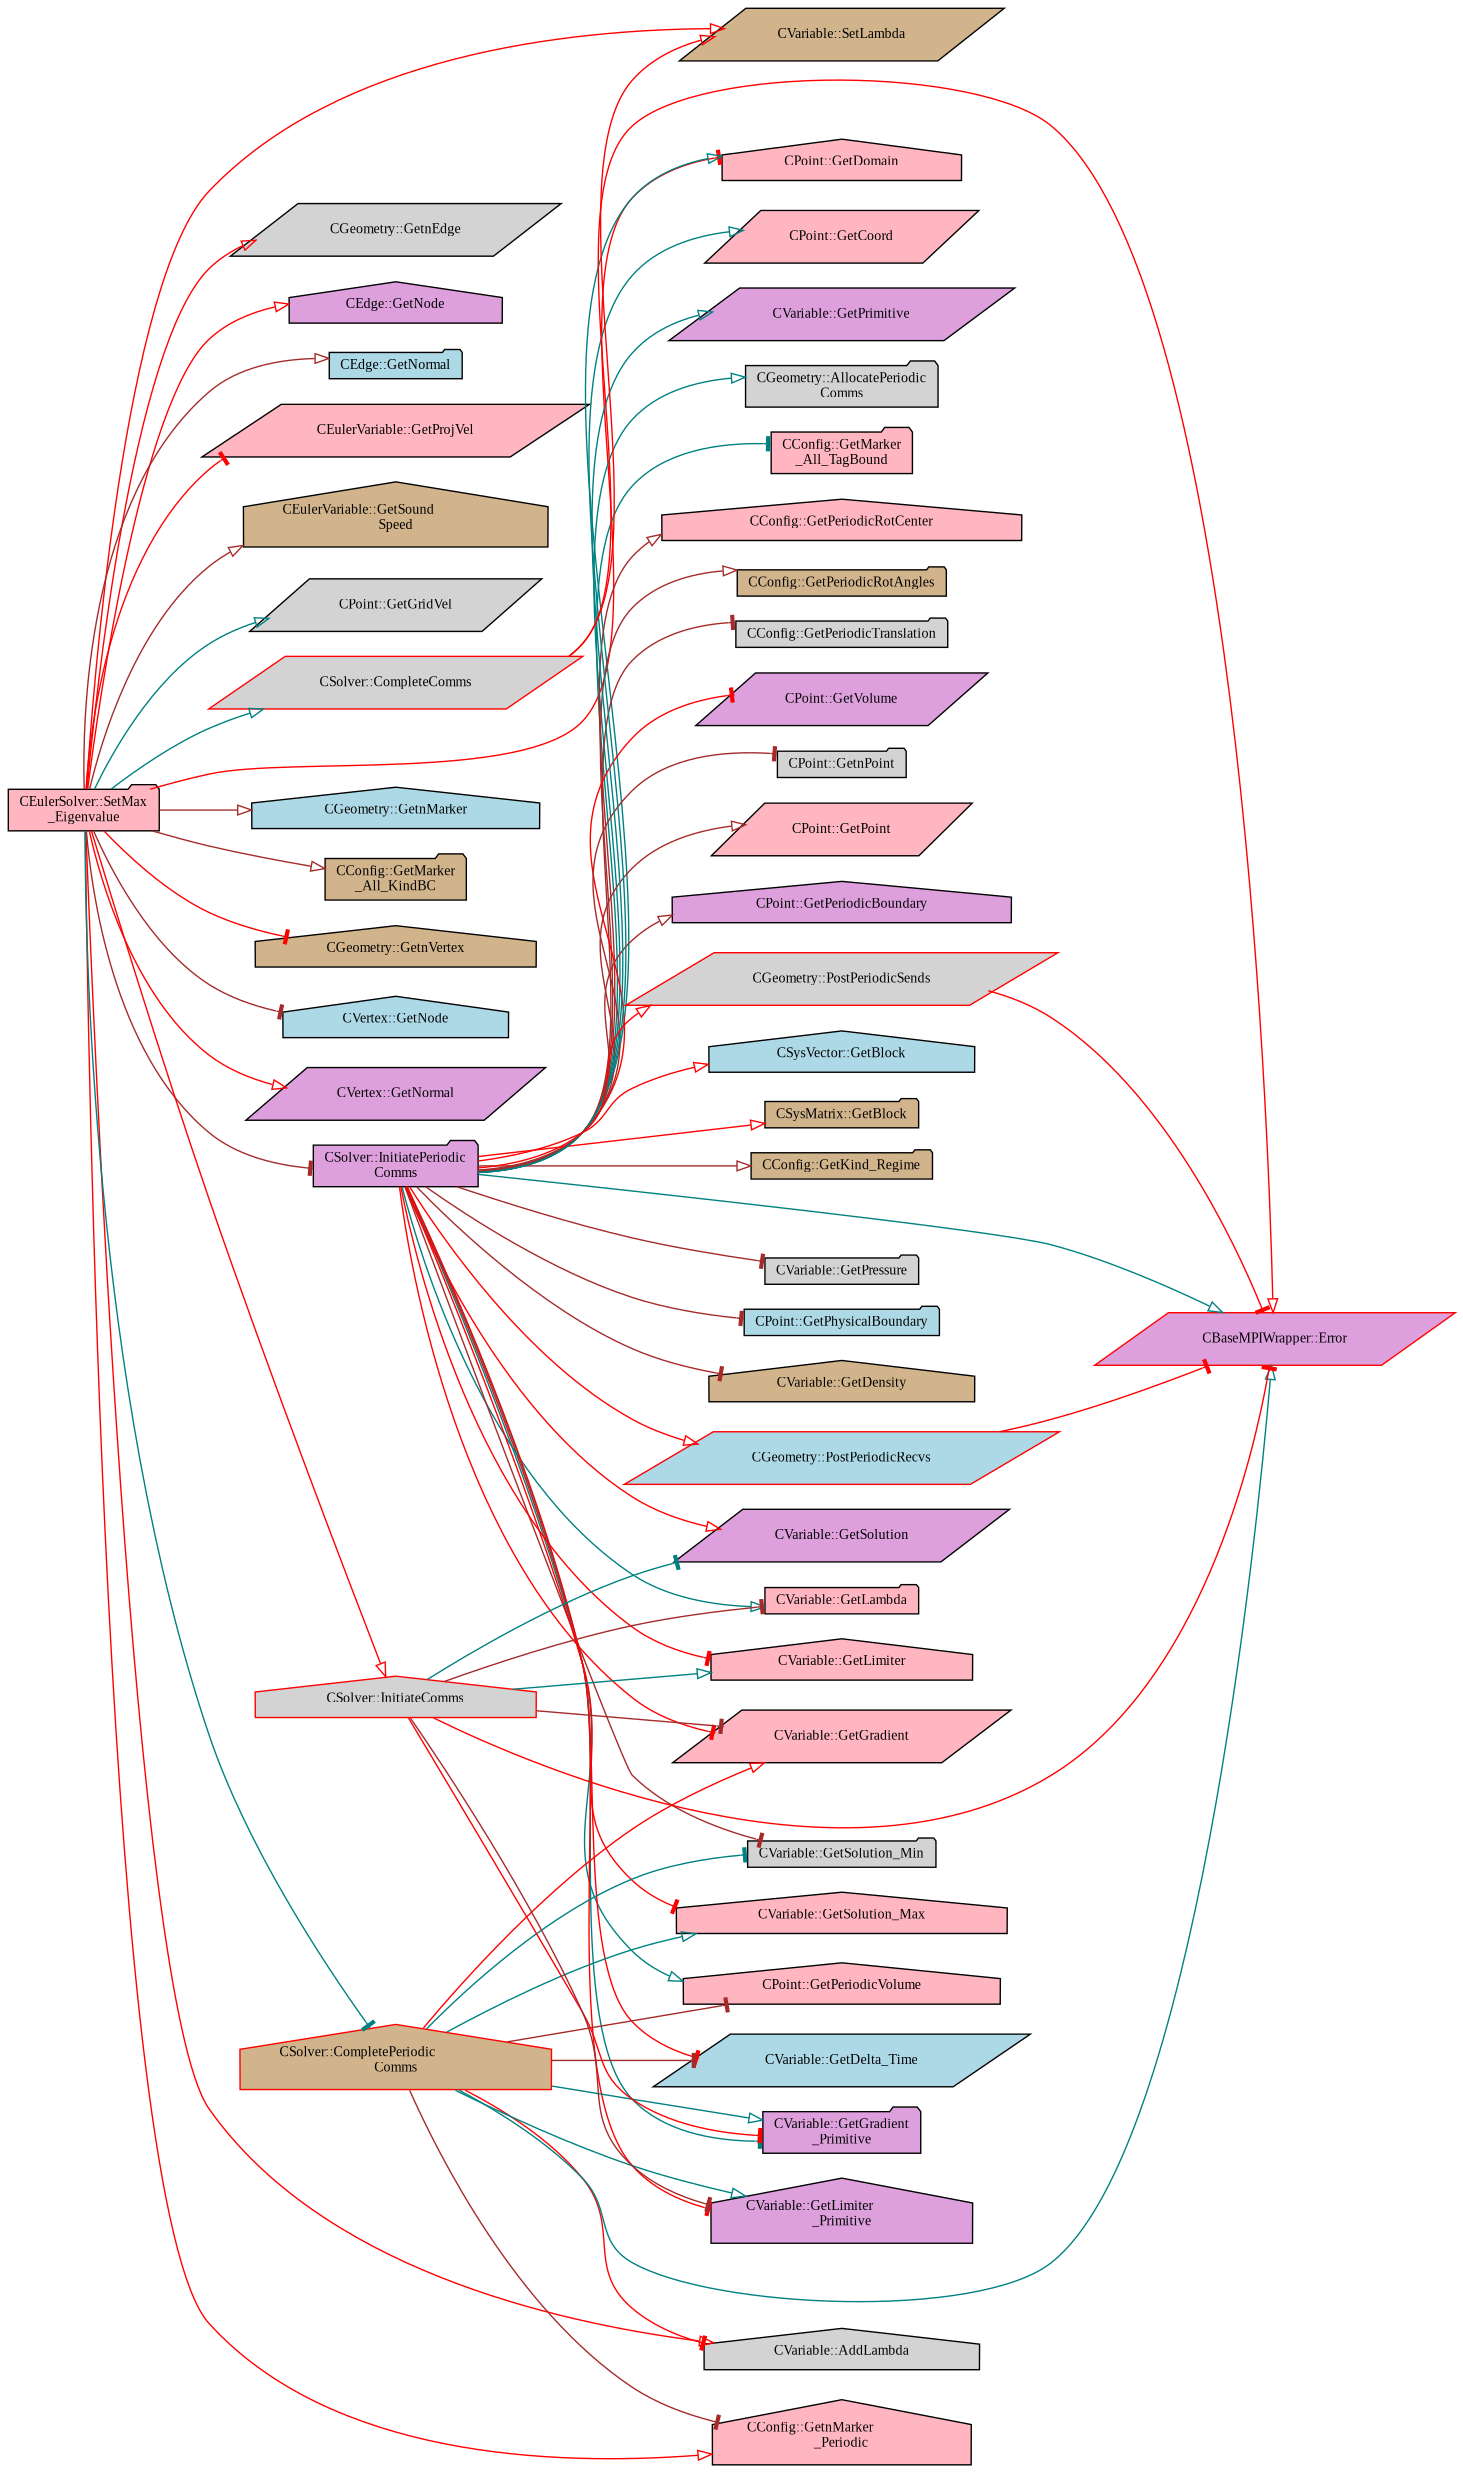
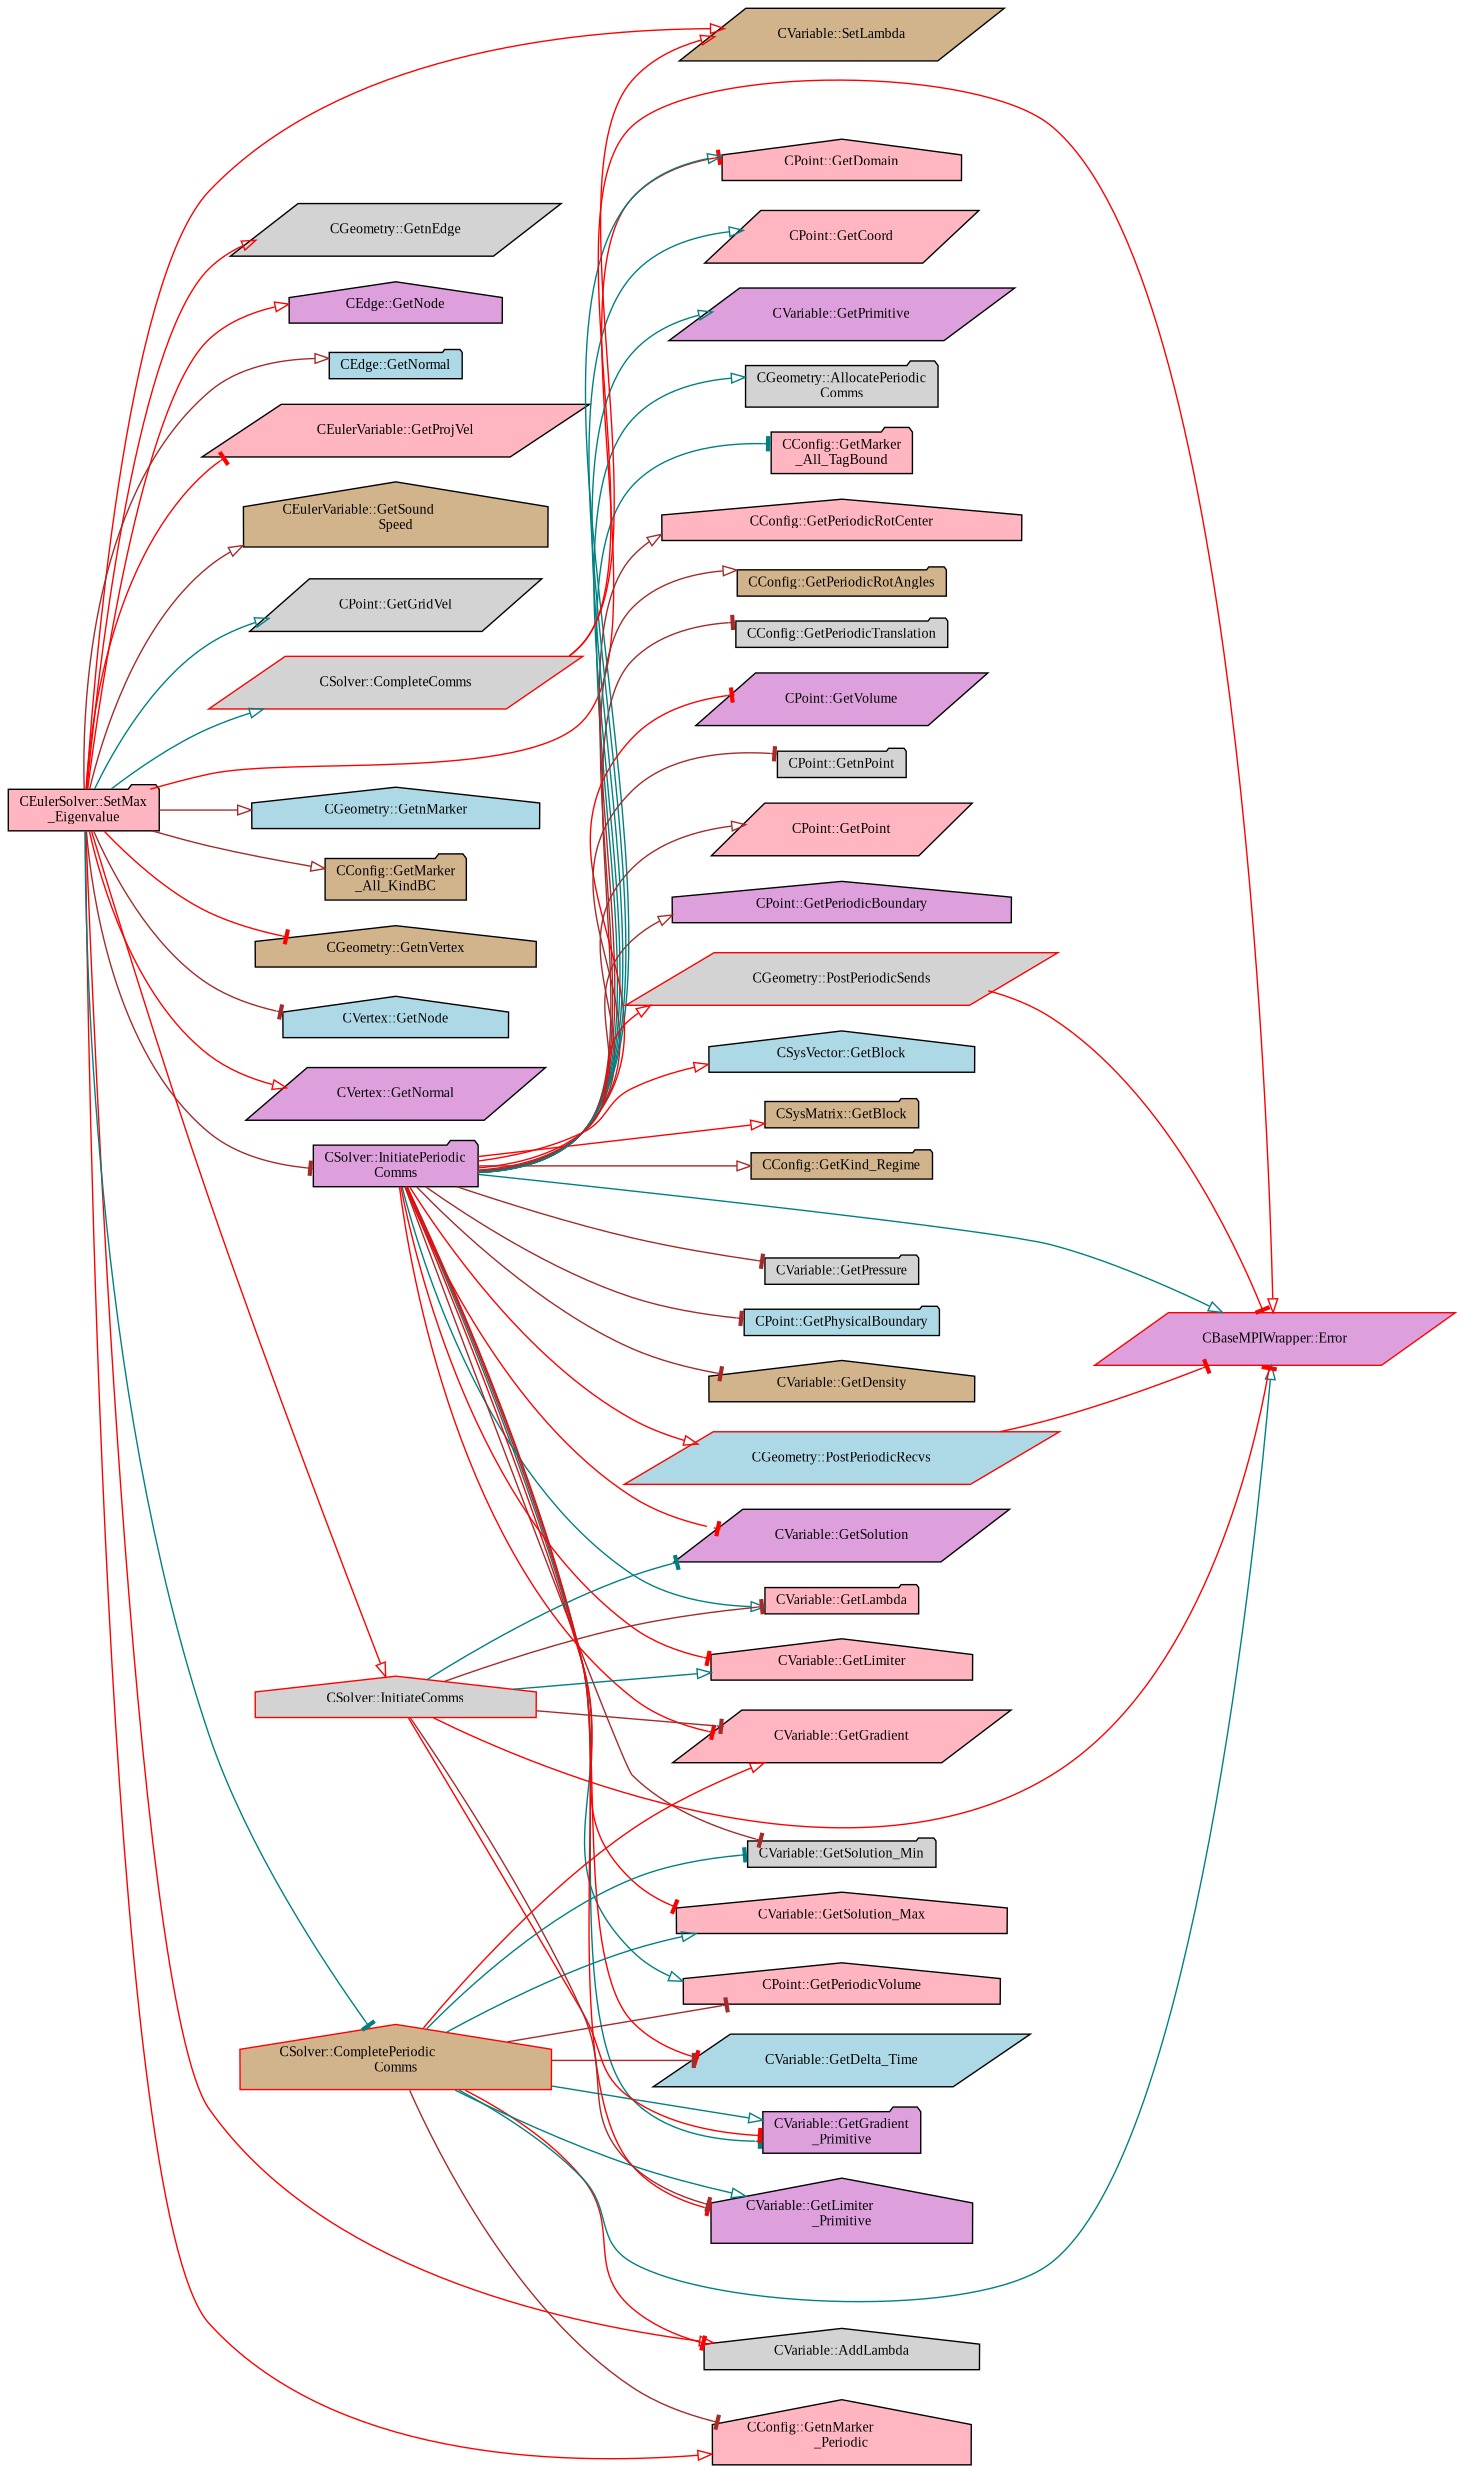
edge "CSolver::InitiatePeriodic Comms" -> "CVariable::GetSolution": arrowhead onormal -> tee
